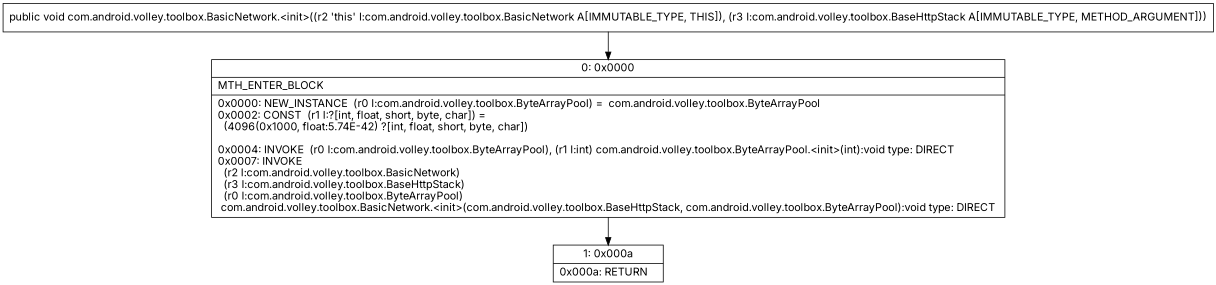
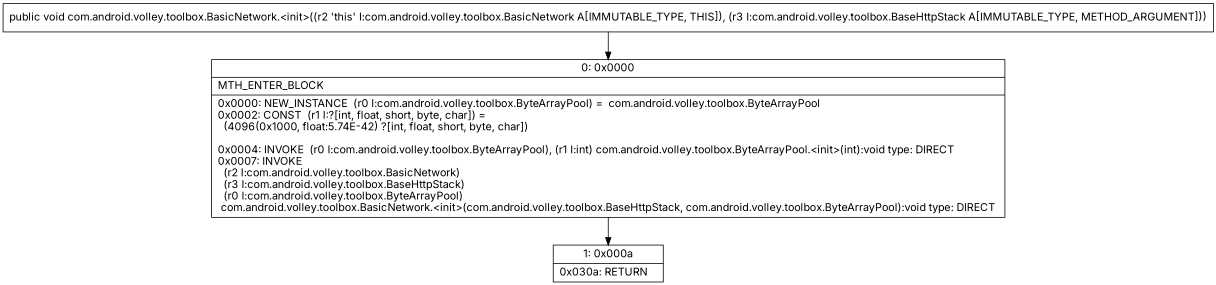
node "1: 0x000a": text "0x000a: RETURN" -> "0x030a: RETURN"
